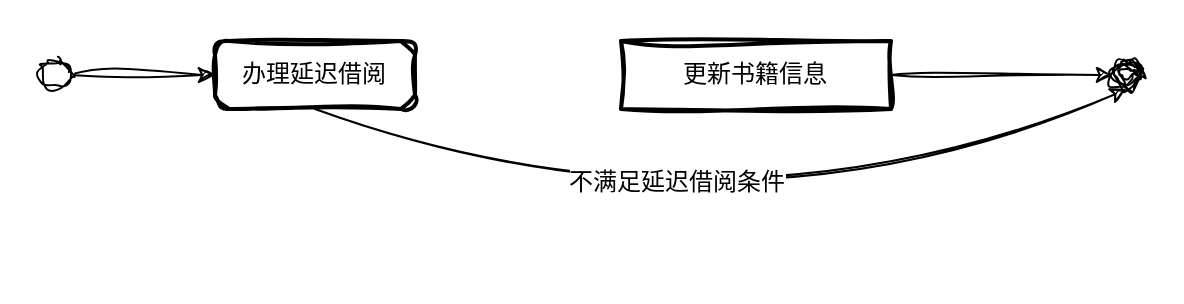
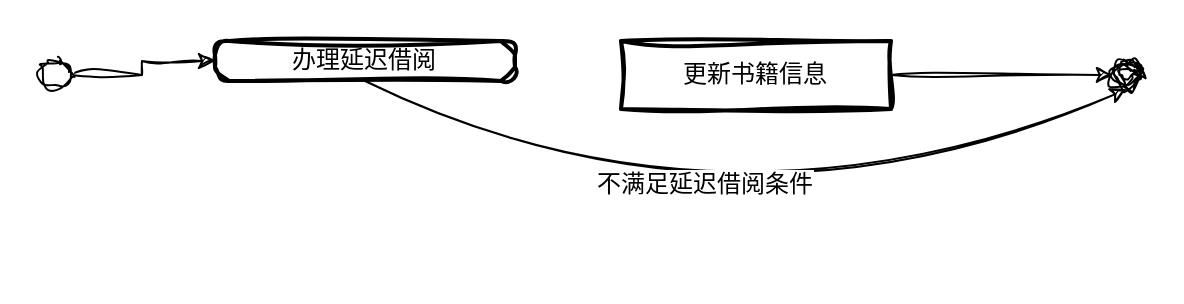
node "办理延迟借阅": size 200x68 -> 300x40
